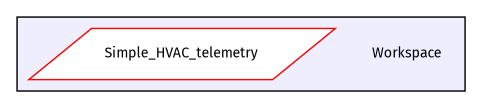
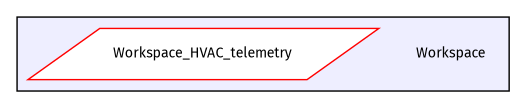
node "Simple_HVAC_telemetry": label "Simple_HVAC_telemetry" -> "Workspace_HVAC_telemetry"
